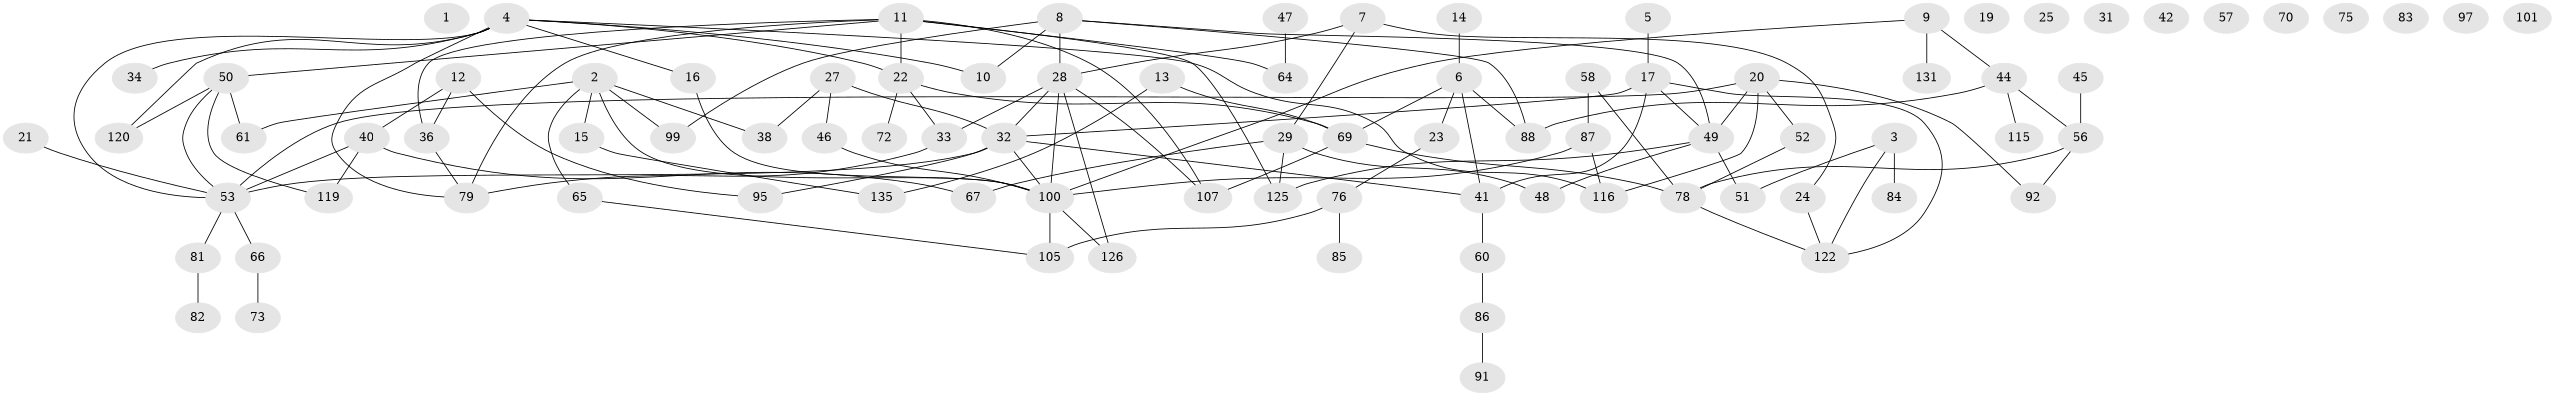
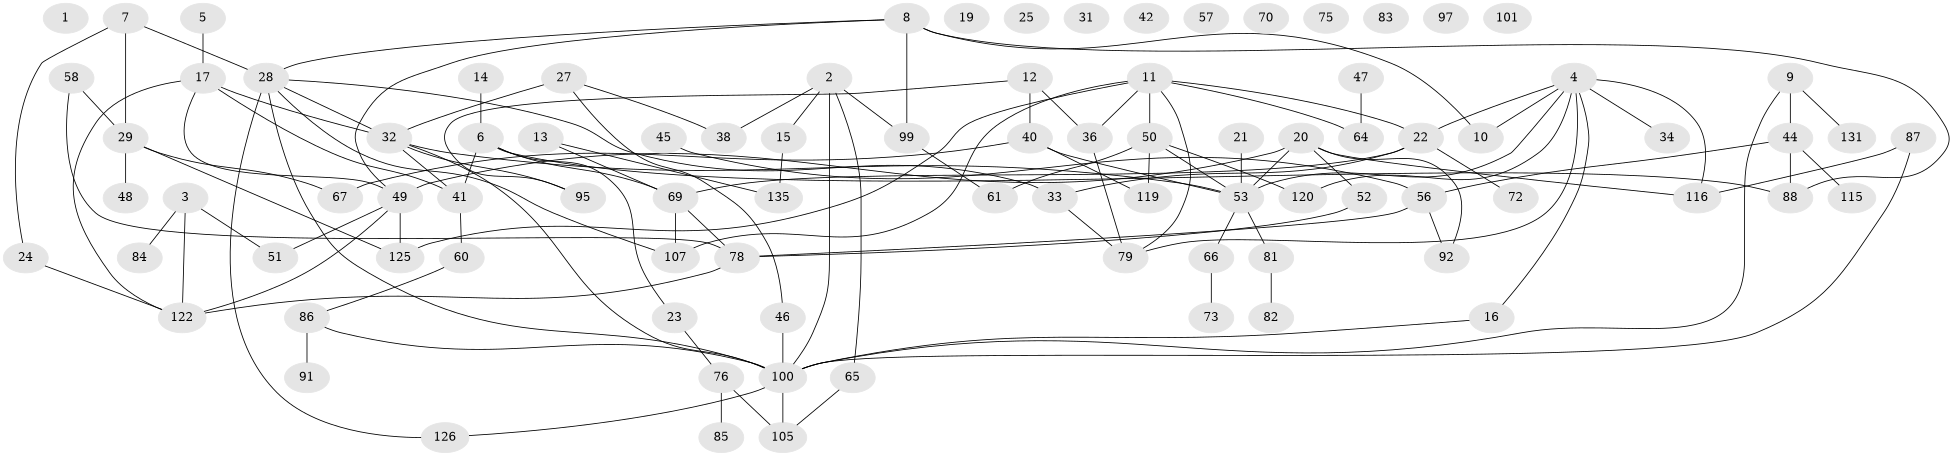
edge "2" -- "61": now "99" -- "61"
edge "58" -- "87": now "58" -- "29"
edge "49" -- "48": now "49" -- "122"
edge "86" -- "100": added
